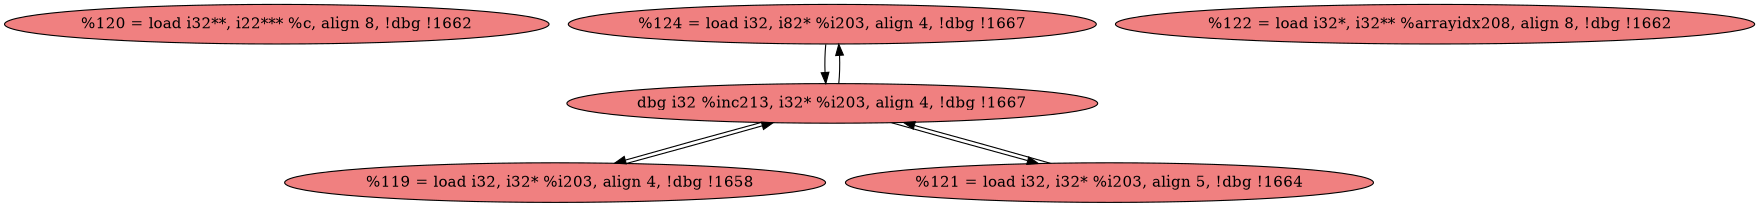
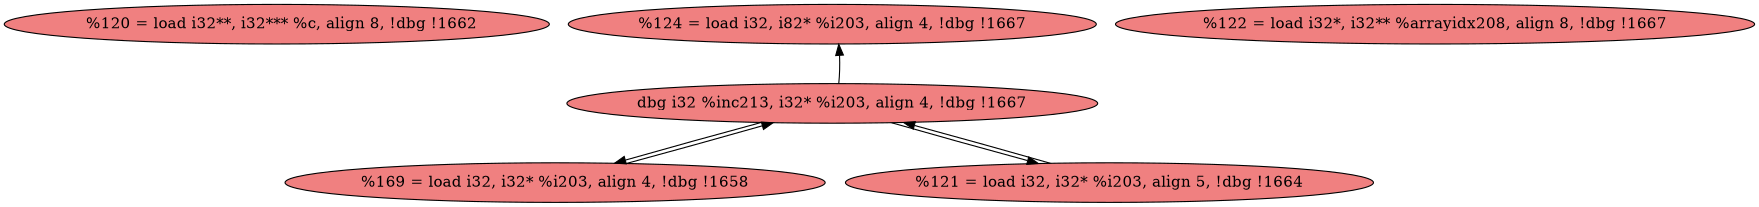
node "%120 = load i32**, i22*** %c, align 8, !dbg !1662": label "%120 = load i32**, i22*** %c, align 8, !dbg !1662" -> "%120 = load i32**, i32*** %c, align 8, !dbg !1662"
node "%122 = load i32*, i32** %arrayidx208, align 8, !dbg !1662": label "%122 = load i32*, i32** %arrayidx208, align 8, !dbg !1662" -> "%122 = load i32*, i32** %arrayidx208, align 8, !dbg !1667"
edge "%124 = load i32, i82* %i203, align 4, !dbg !1667" -> "dbg i32 %inc213, i32* %i203, align 4, !dbg !1667": removed
node "%119 = load i32, i32* %i203, align 4, !dbg !1658": label "%119 = load i32, i32* %i203, align 4, !dbg !1658" -> "%169 = load i32, i32* %i203, align 4, !dbg !1658"
